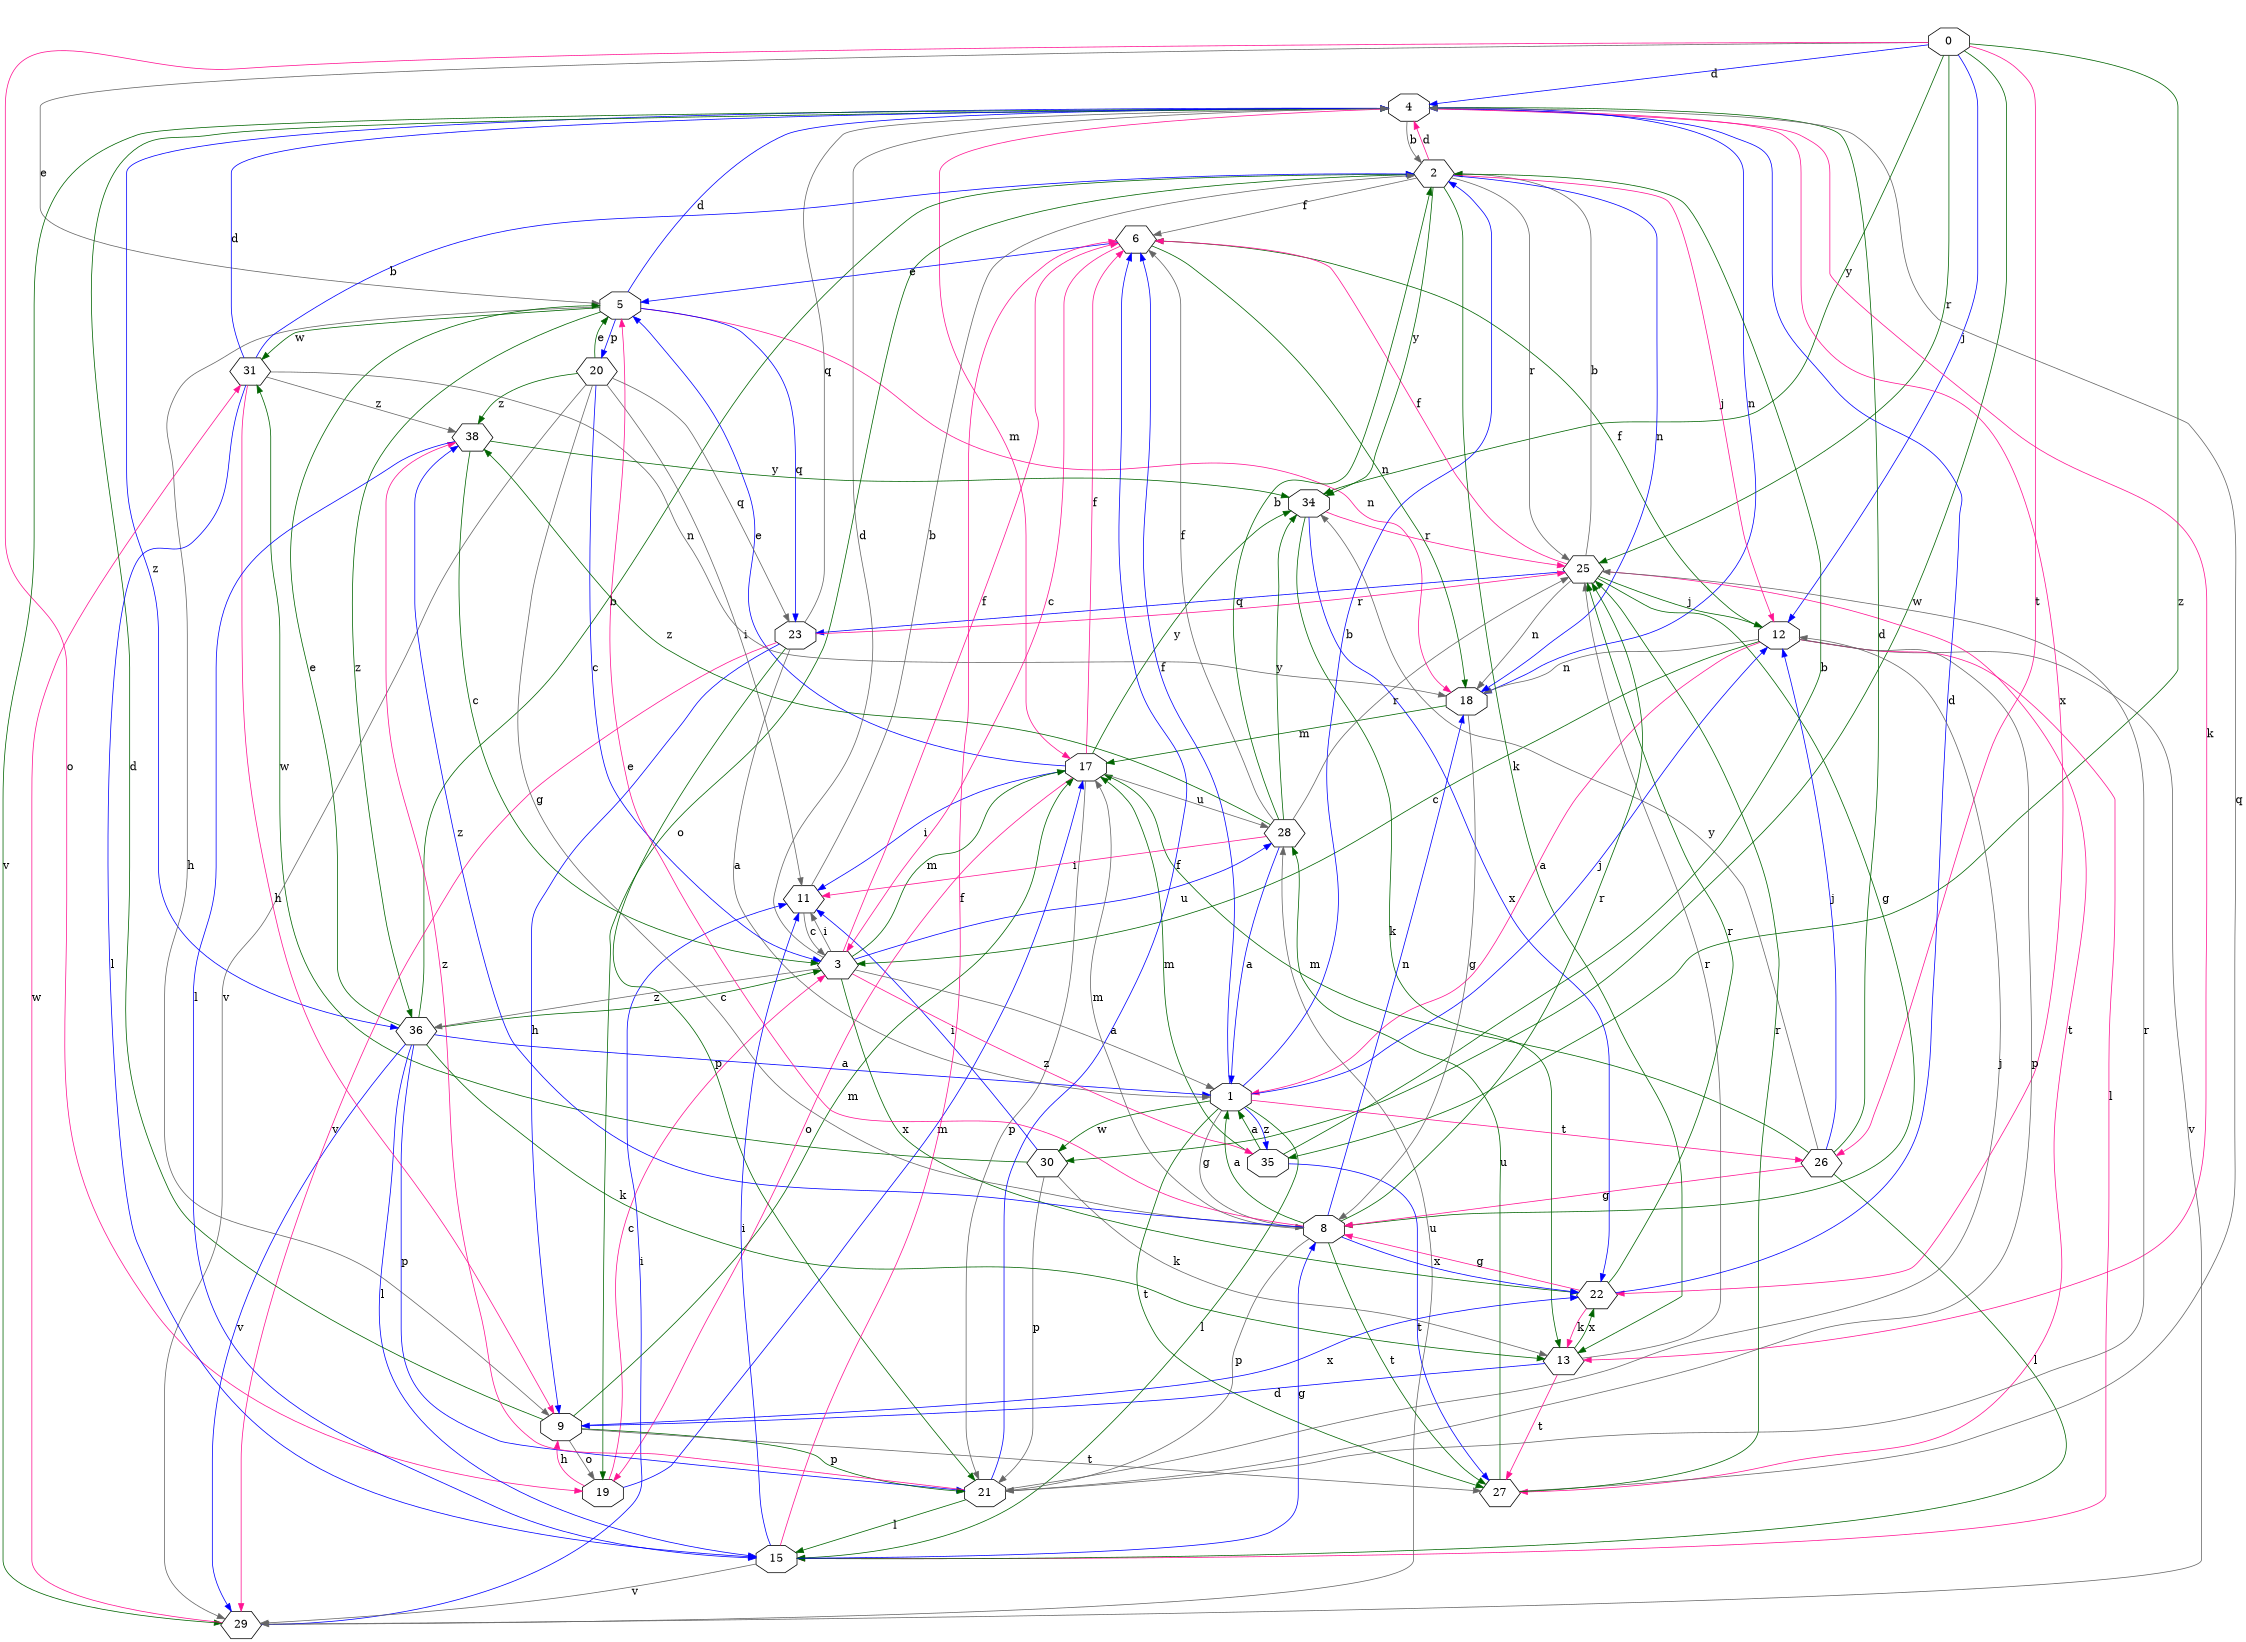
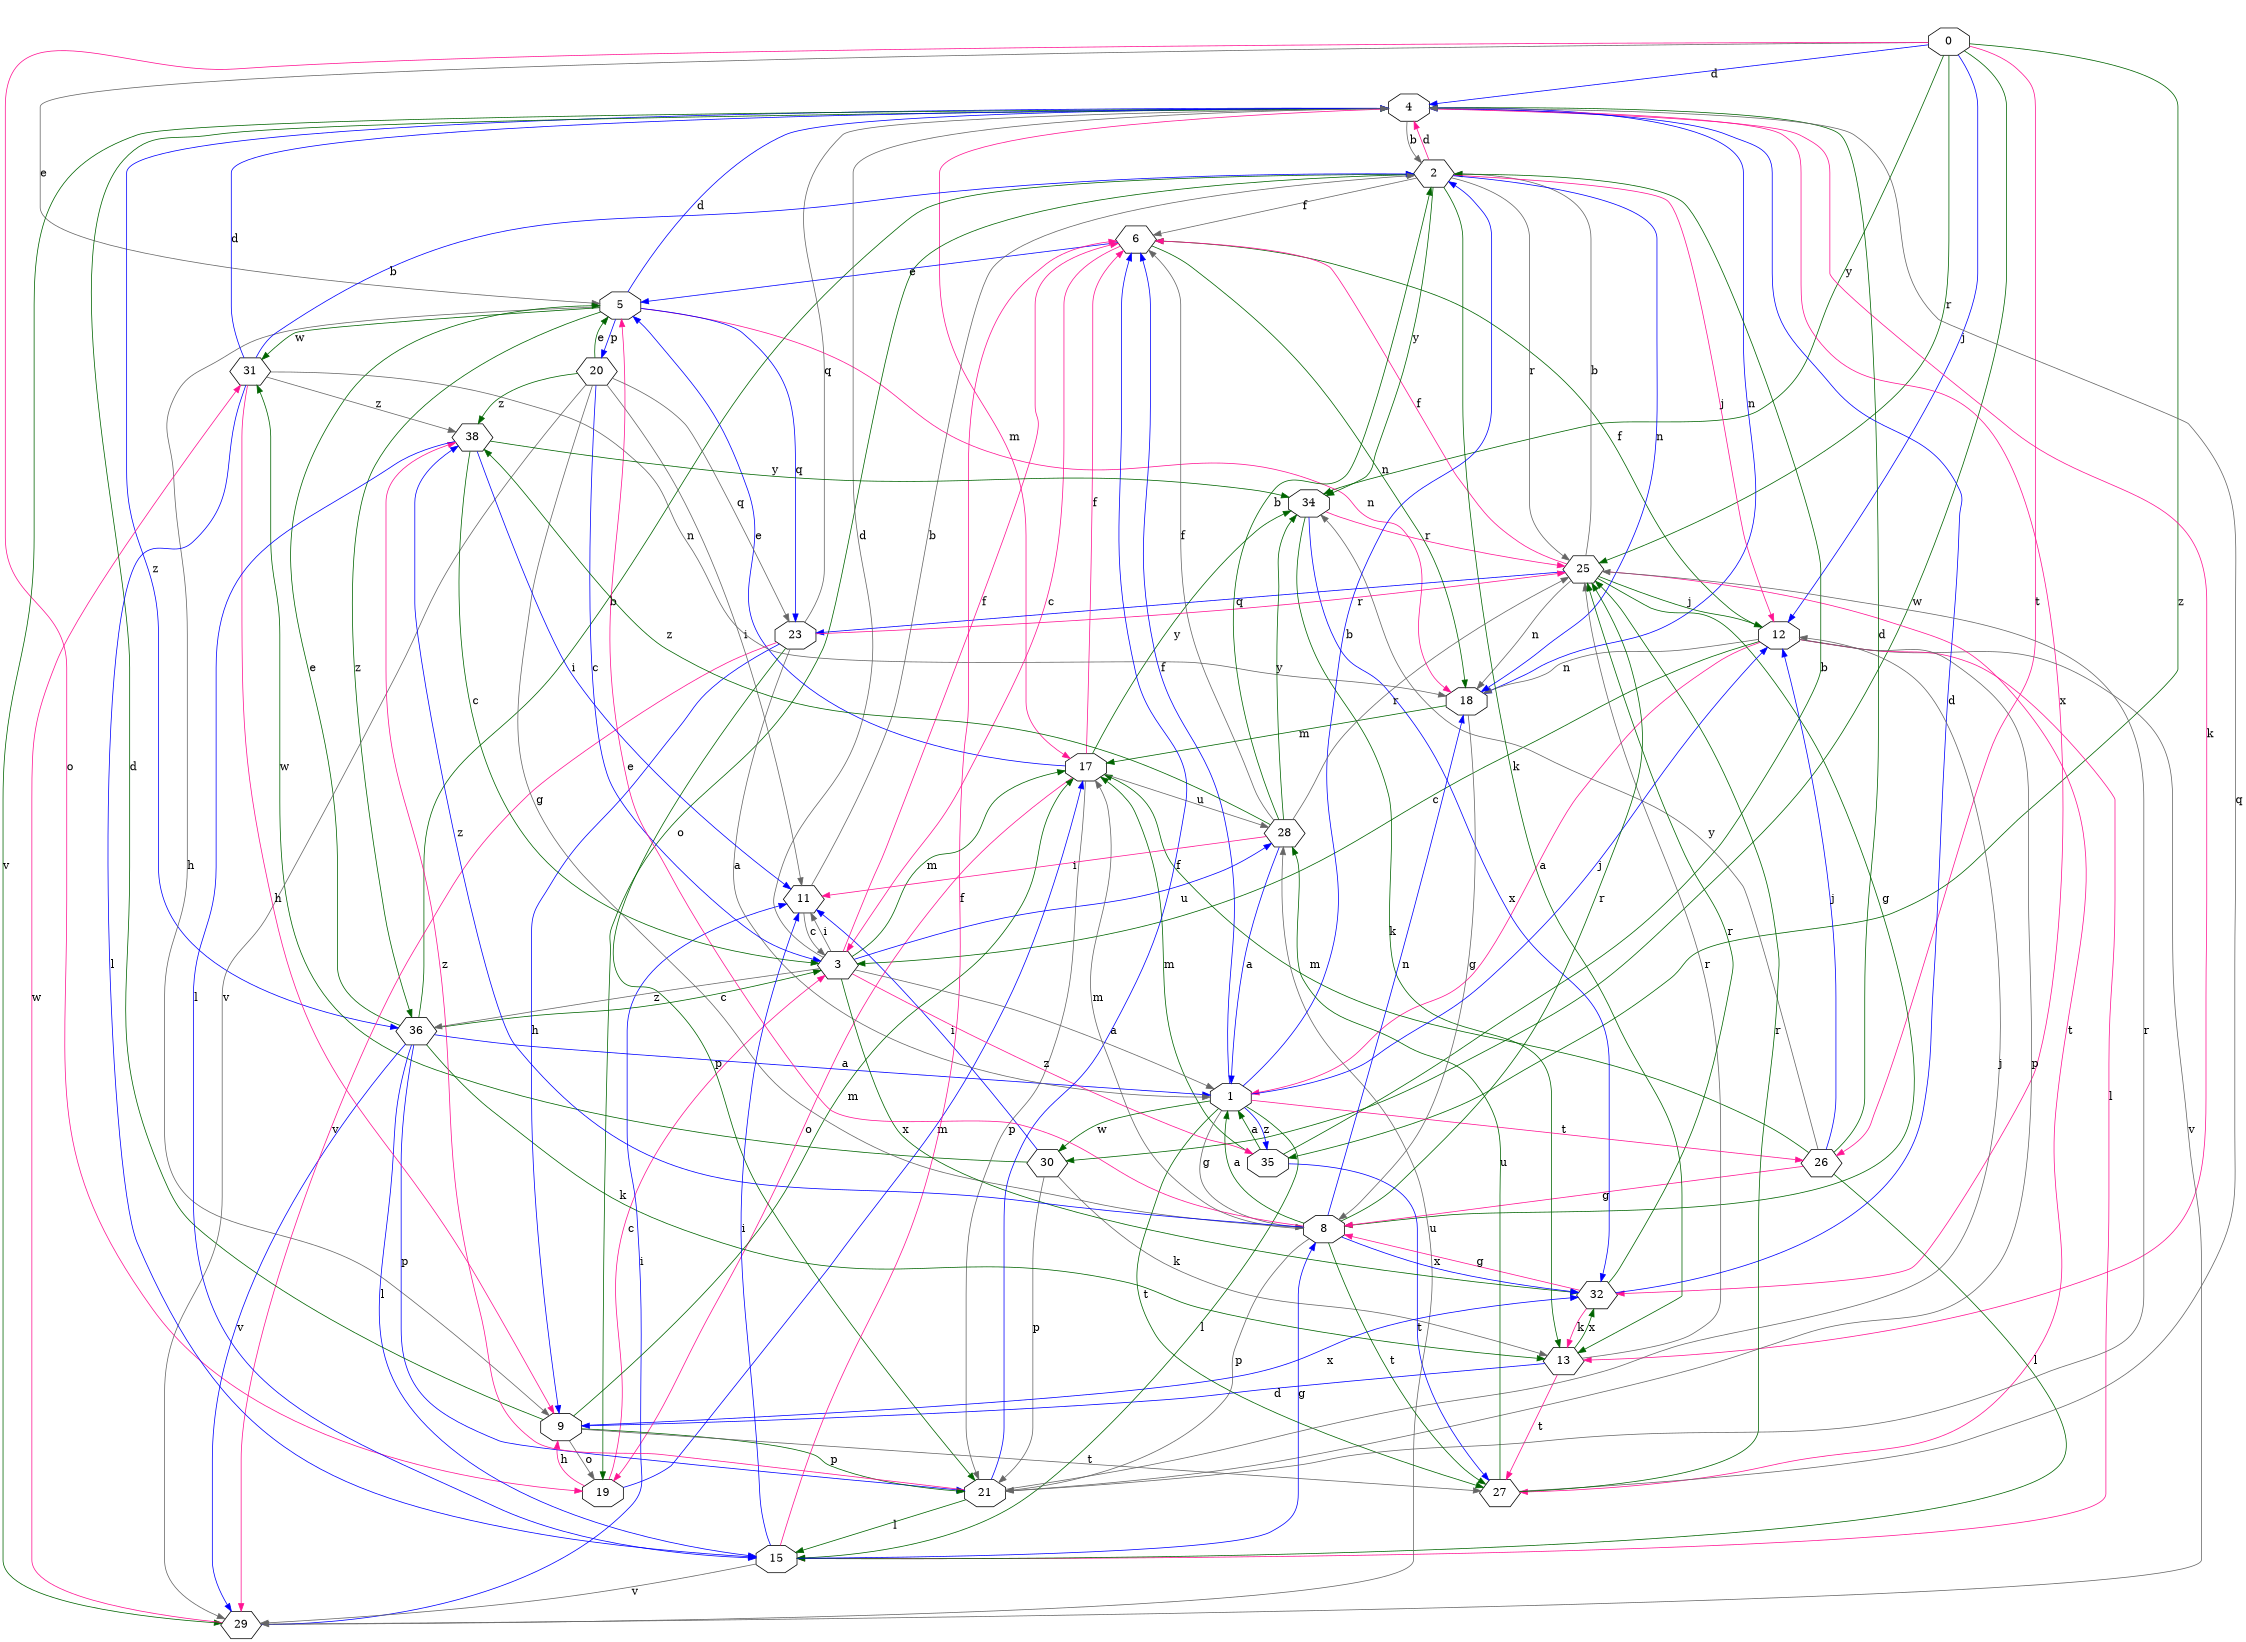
edge "17" -> "11": now "38" -> "11"
node "22": label "22" -> "32"
